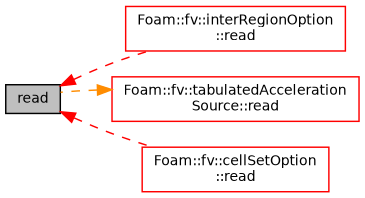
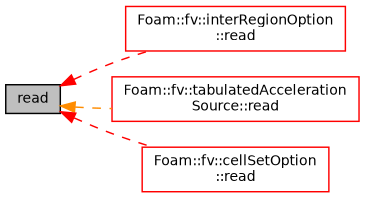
edge "read" -> "Foam::fv::tabulatedAcceleration Source::read": reversed
